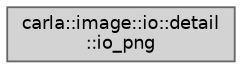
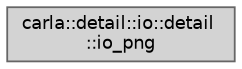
node "carla::image::io::detail ::io_png": label "carla::image::io::detail ::io_png" -> "carla::detail::io::detail ::io_png"
